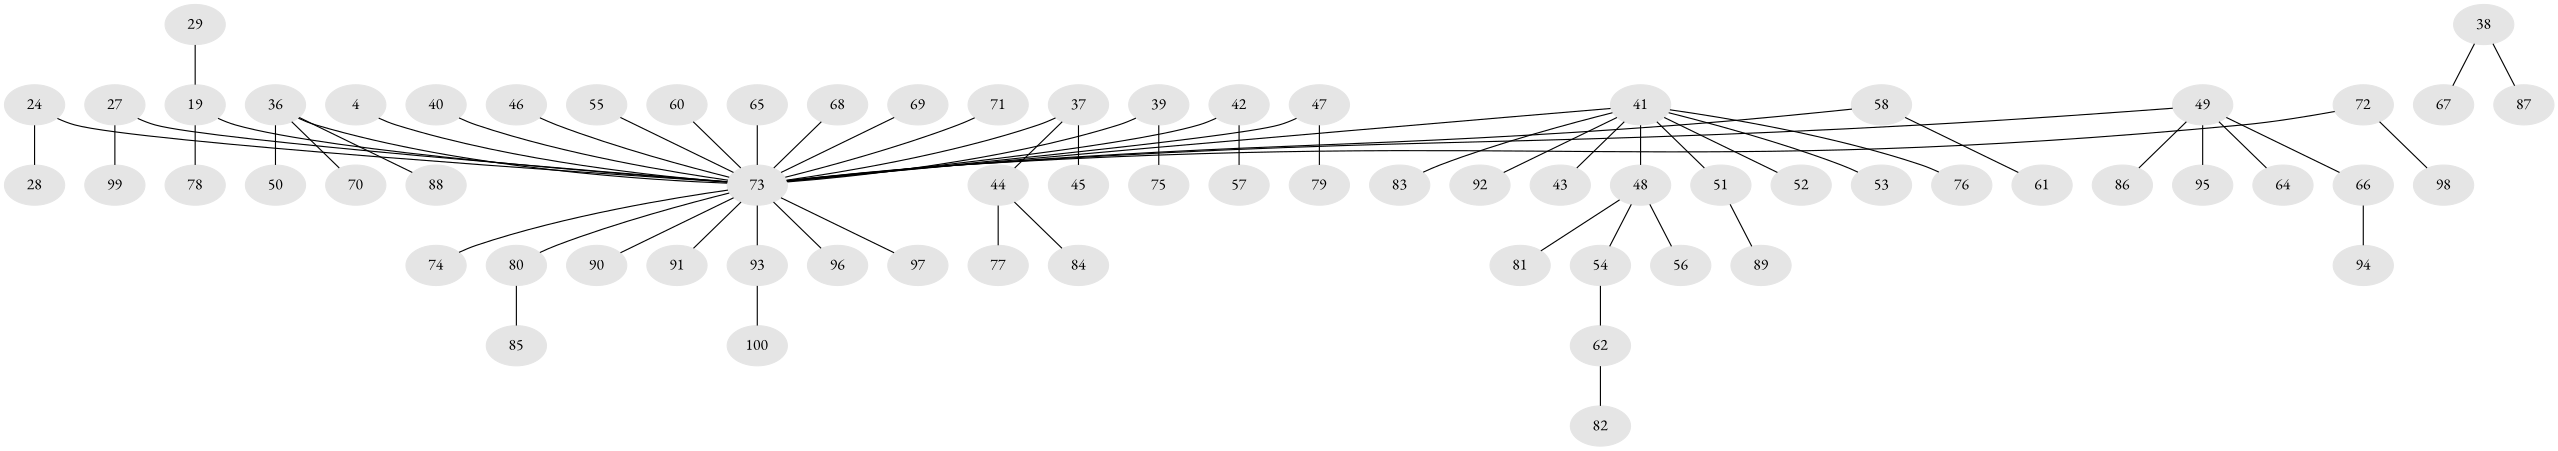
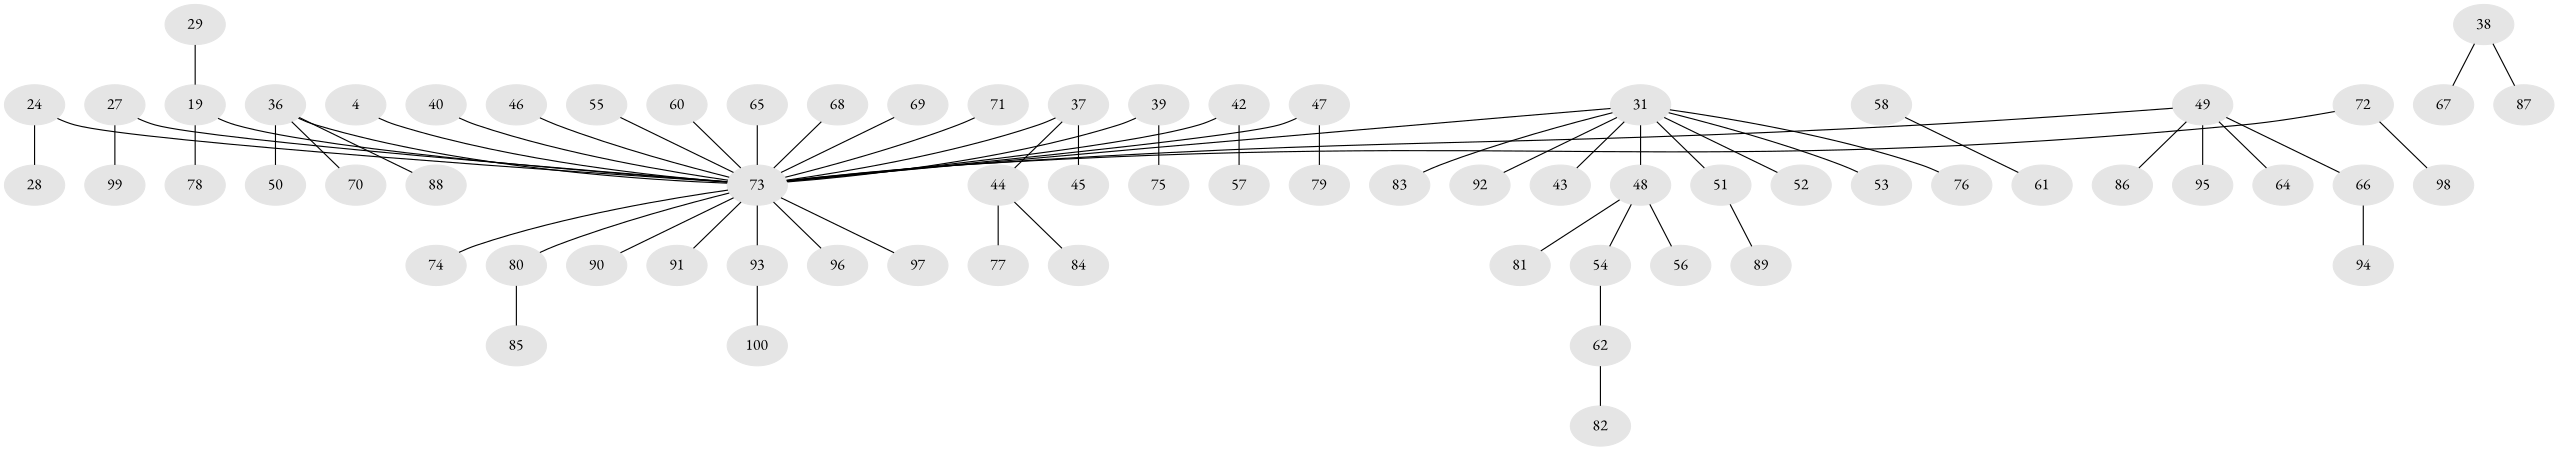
node "41": label "41" -> "31"
edge "58" -- "73": removed
